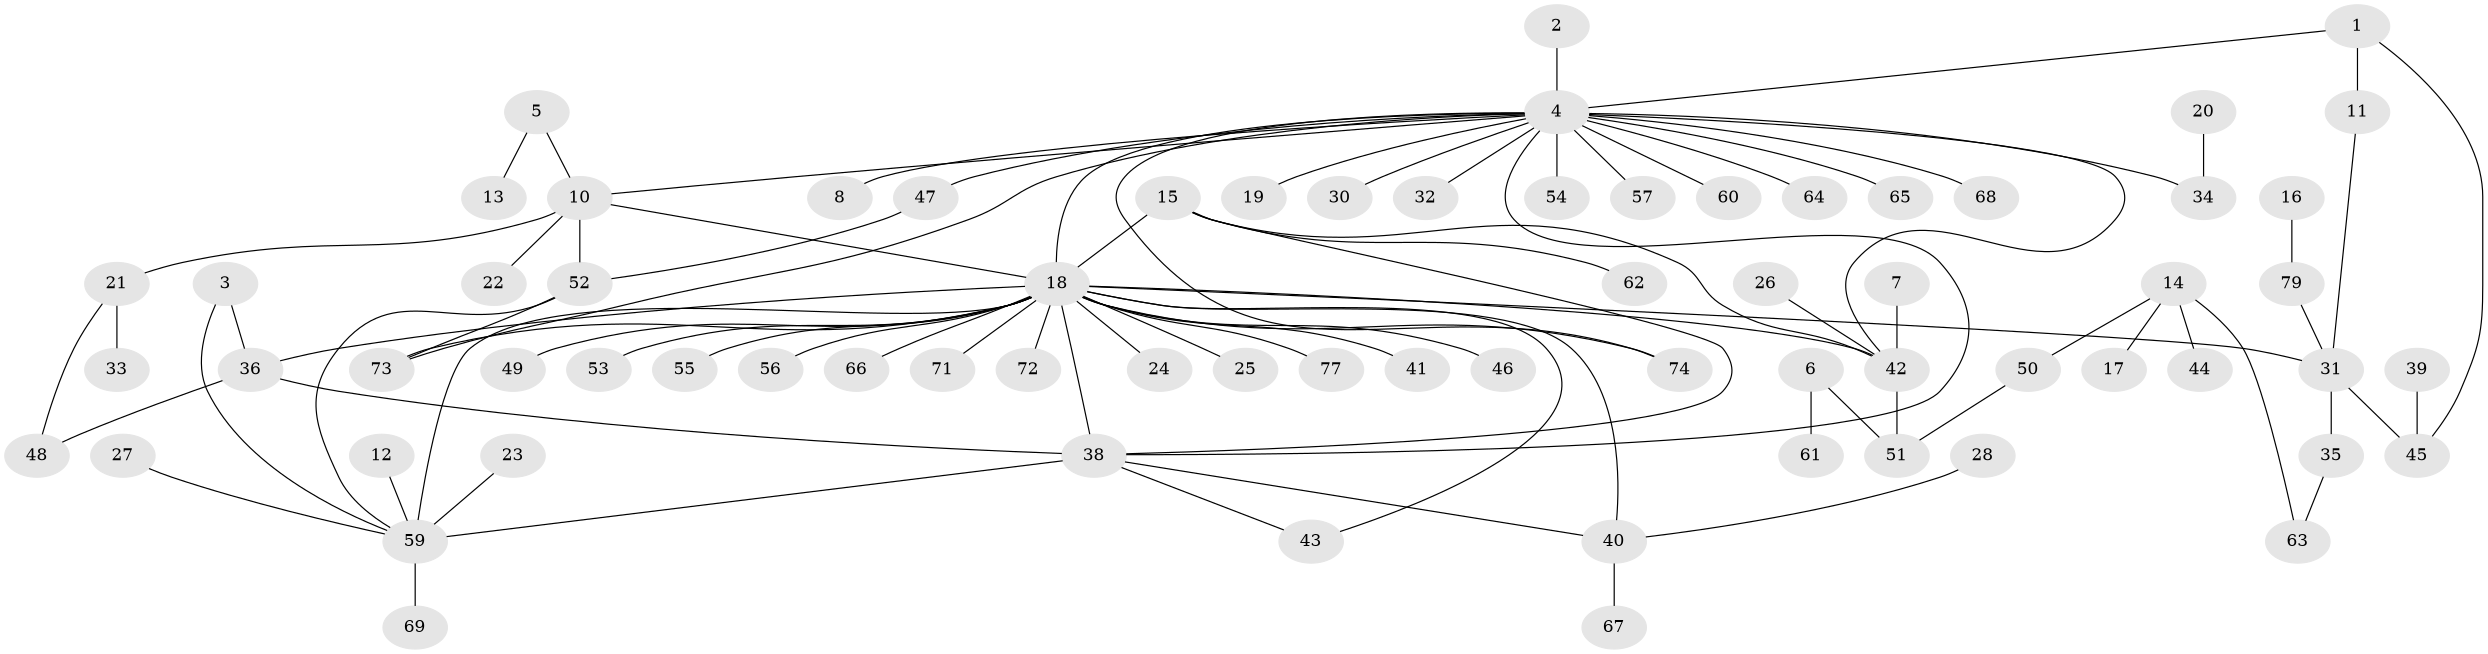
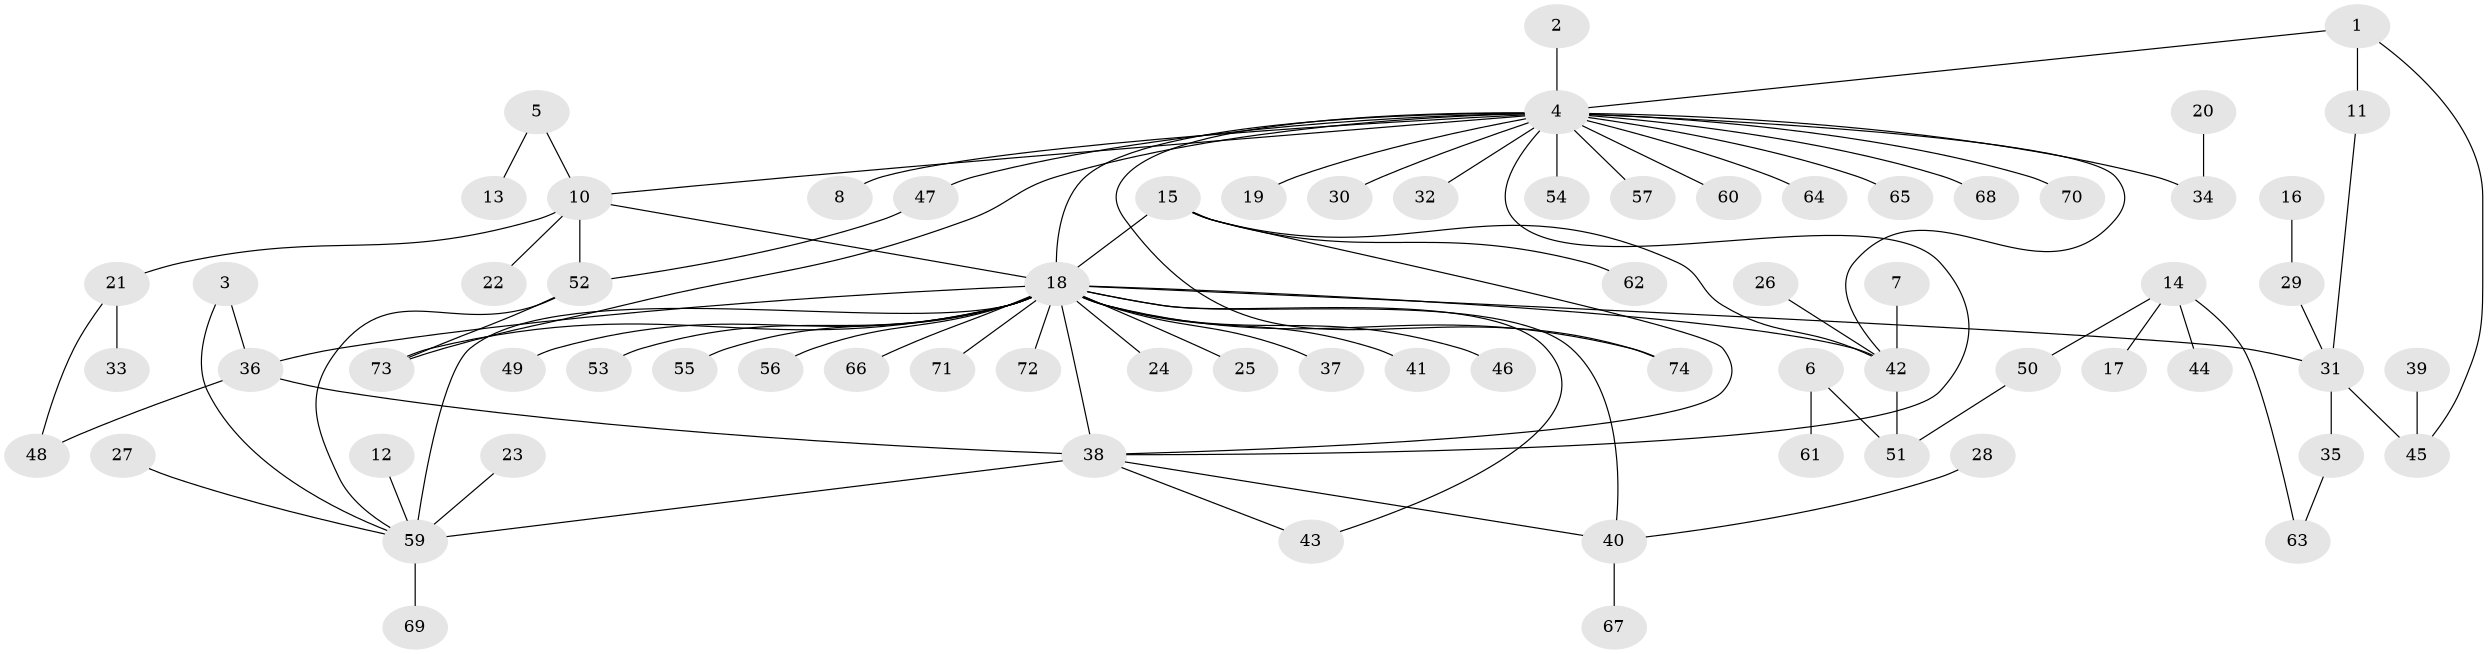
node "70": added
node "79": label "79" -> "29"
node "77": label "77" -> "37"
